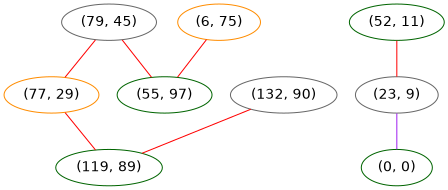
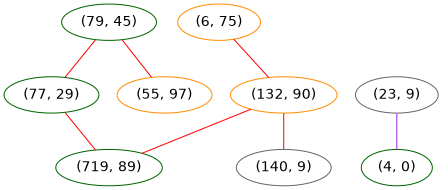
node "(79, 45)": color gray40 -> darkgreen
node "(52, 11)": removed
edge "(6, 75)" -- "(55, 97)": now "(6, 75)" -- "(132, 90)"
node "(77, 29)": color darkorange -> darkgreen
node "(55, 97)": color darkgreen -> darkorange
node "(132, 90)": color gray40 -> darkorange
node "(119, 89)": label "(119, 89)" -> "(719, 89)"
node "(140, 9)": added
node "(0, 0)": label "(0, 0)" -> "(4, 0)"
